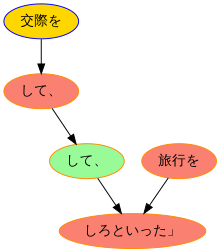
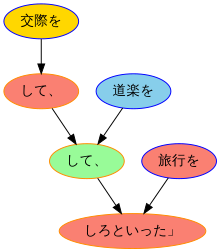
node "道楽を": added
node "旅行を": color darkorange -> blue
